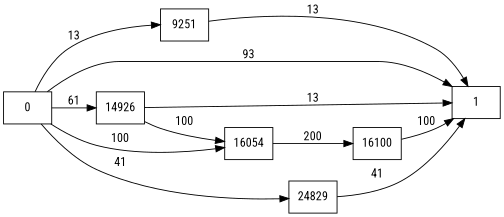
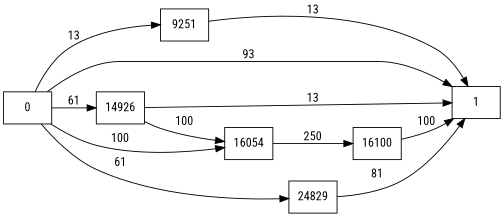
edge "16054" -> "16100": label "200" -> "250"
edge "0" -> "24829": label "41" -> "61"
edge "24829" -> "1": label "41" -> "81"
